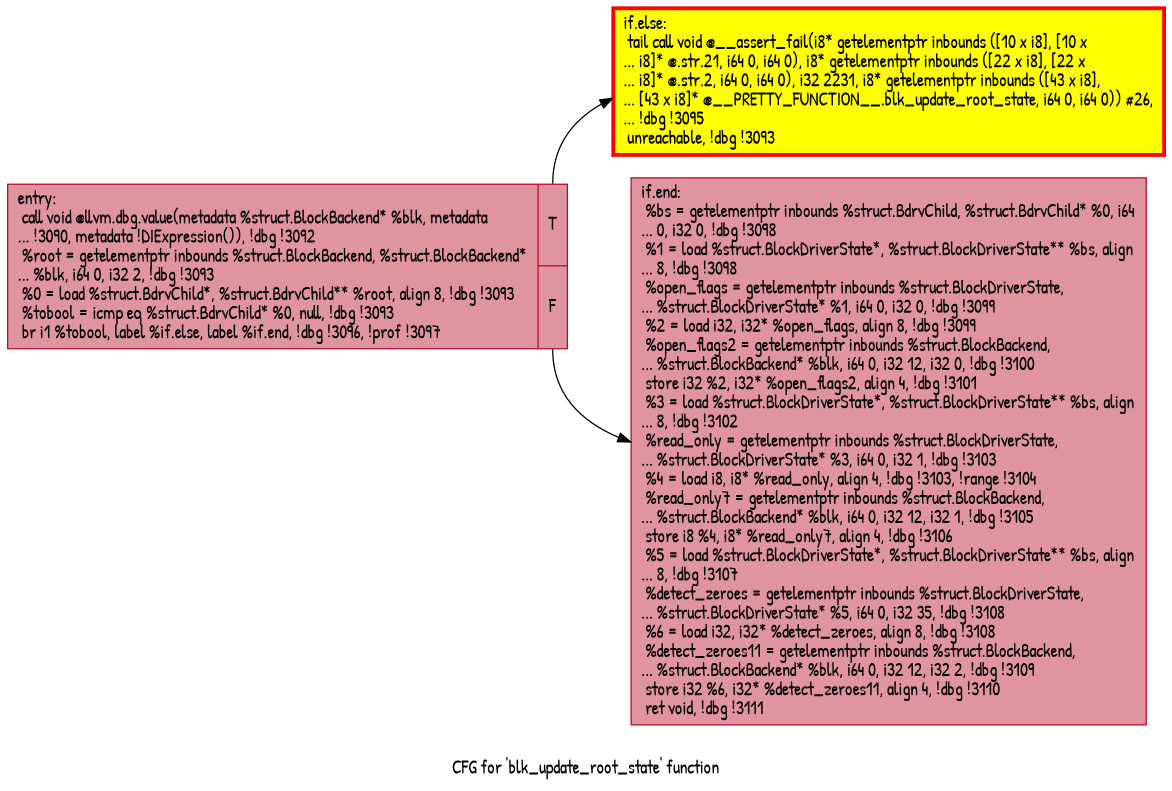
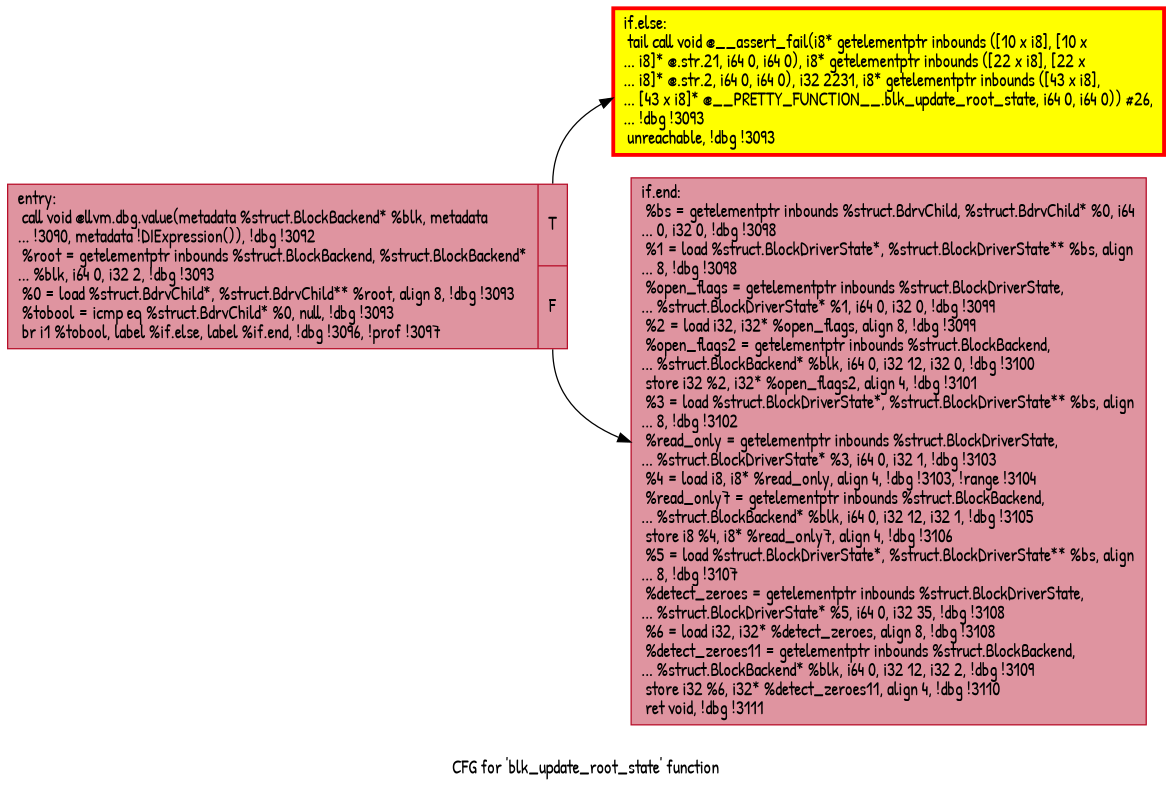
node "if.else:": text "... !dbg !3095" -> "... !dbg !3093"
